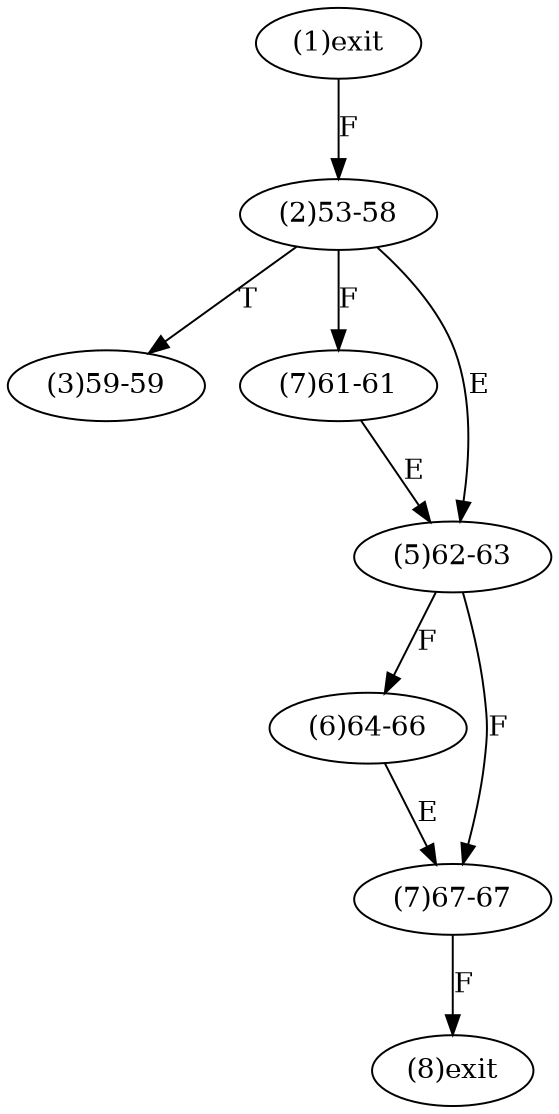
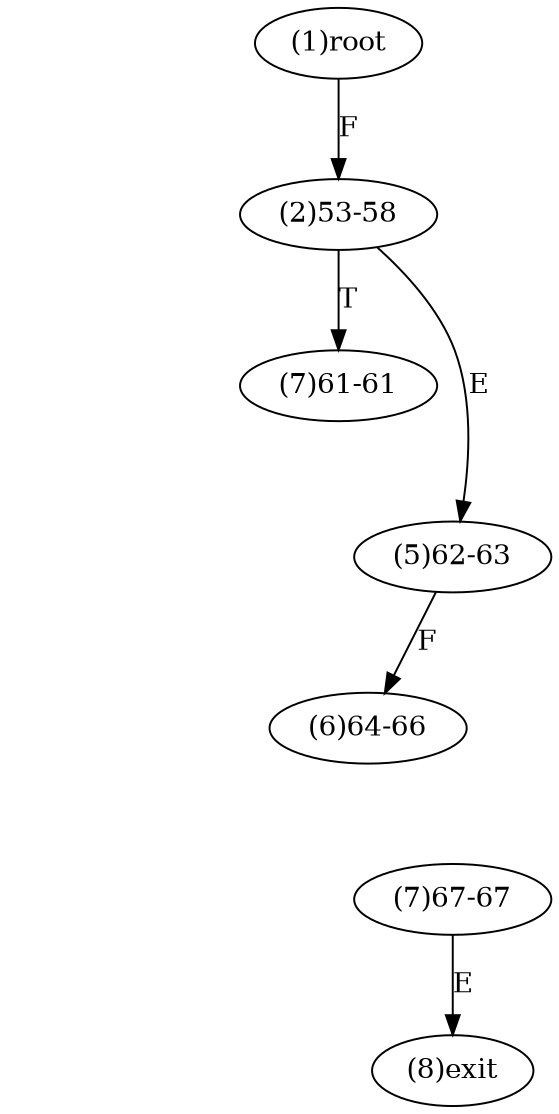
node "(1)exit": label "(1)exit" -> "(1)root"
edge "(2)53-58" -> "(7)61-61": label "F" -> "T"
node "(3)59-59": removed
edge "(7)61-61" -> "(5)62-63": removed, label "E"
edge "(5)62-63" -> "(7)67-67": removed, label "F"
edge "(6)64-66" -> "(7)67-67": removed, label "E"
edge "(7)67-67" -> "(8)exit": label "F" -> "E"
